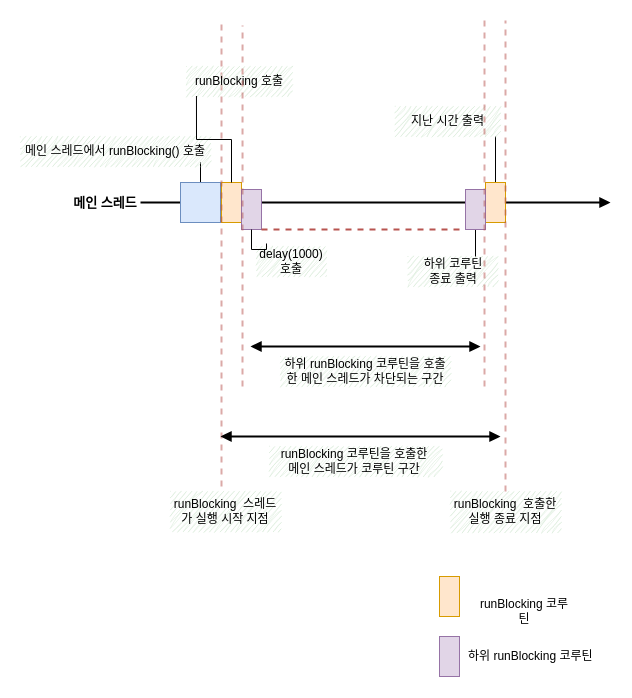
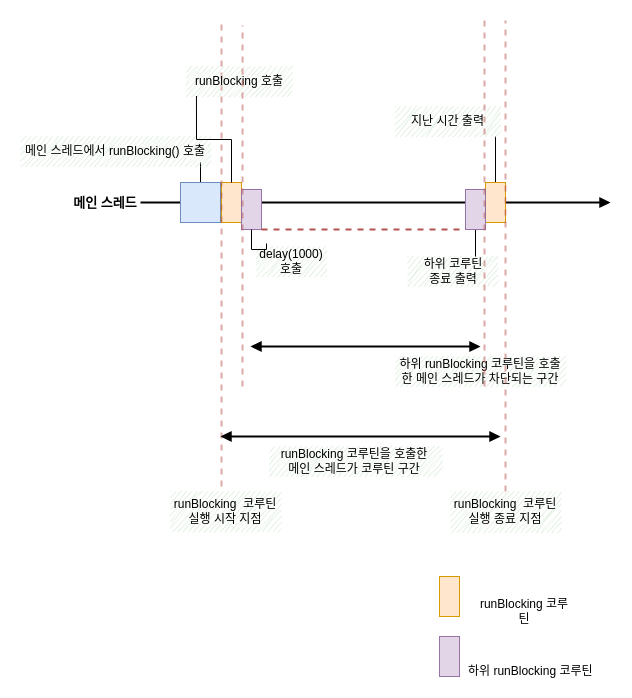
node "하위 runBlocking 코루틴을 호출한 메인 스레드가 차단되는 구간": moved (366, 372) -> (481, 372)
node "runBlocking 스레드가 실행 시작 지점": label "runBlocking 스레드가 실행 시작 지점" -> "runBlocking 코루틴 실행 시작 지점"
node "runBlocking 호출한 실행 종료 지점": label "runBlocking 호출한 실행 종료 지점" -> "runBlocking 코루틴 실행 종료 지점"
node "하위 runBlocking 코루틴": moved (538, 657) -> (538, 672)
